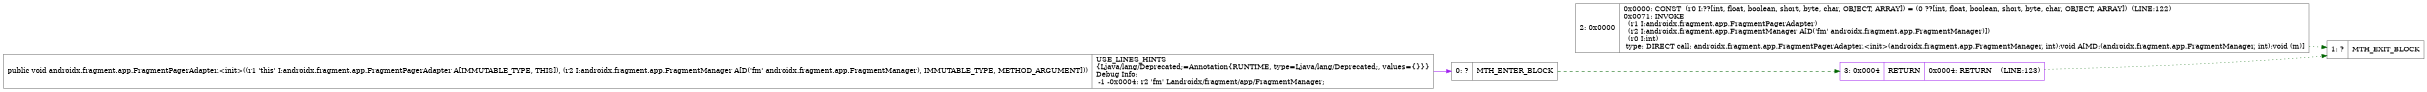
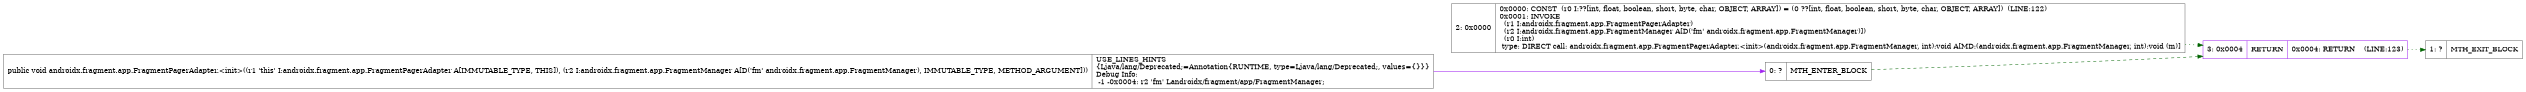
node "2: 0x0000": text "0x0071: INVOKE" -> "0x0001: INVOKE"
edge "2: 0x0000" -> "1: ?": now "2: 0x0000" -> "3: 0x0004"
